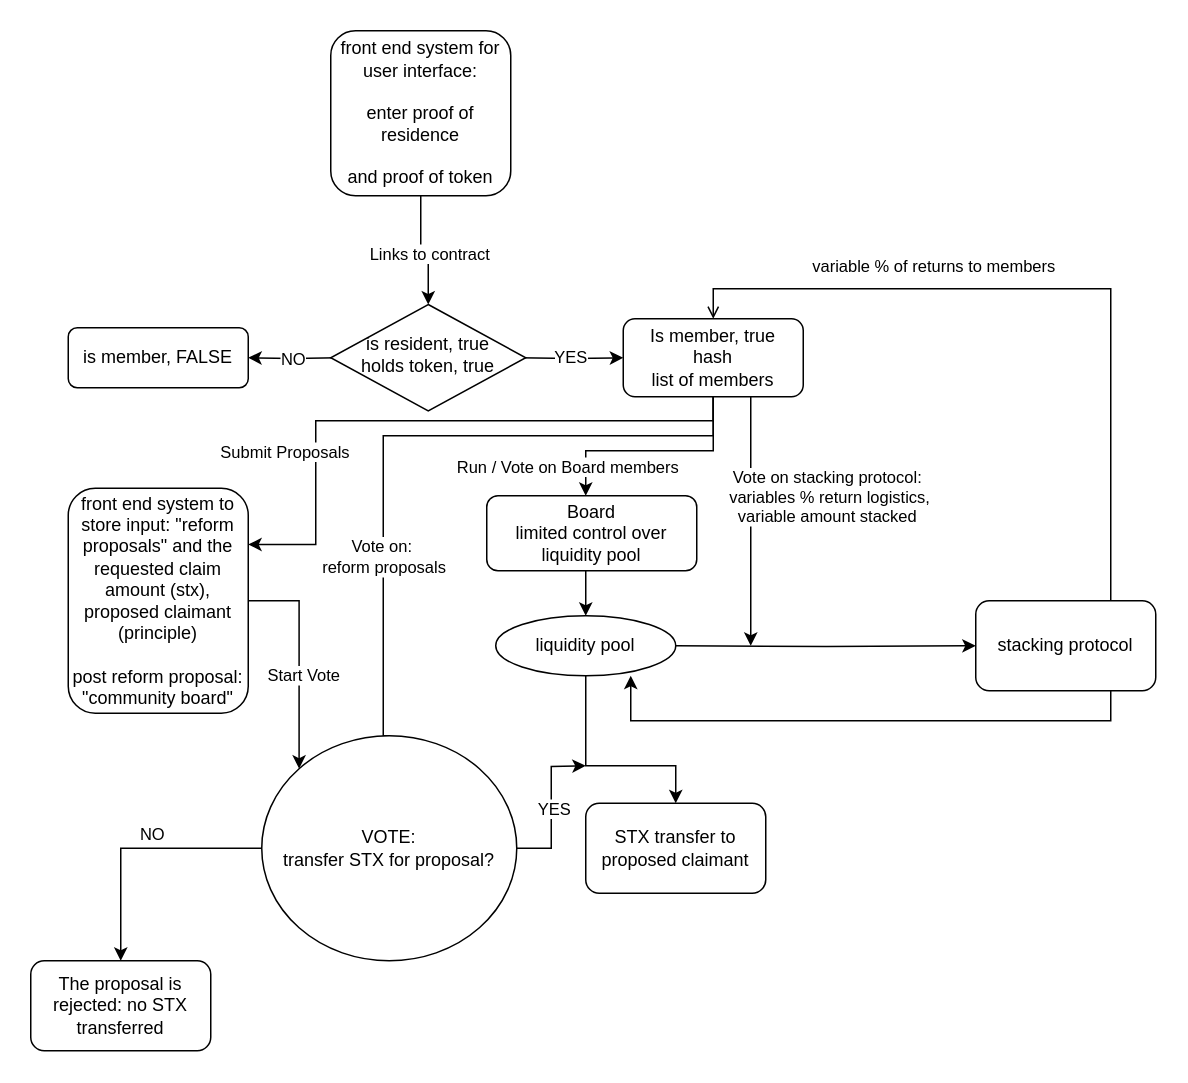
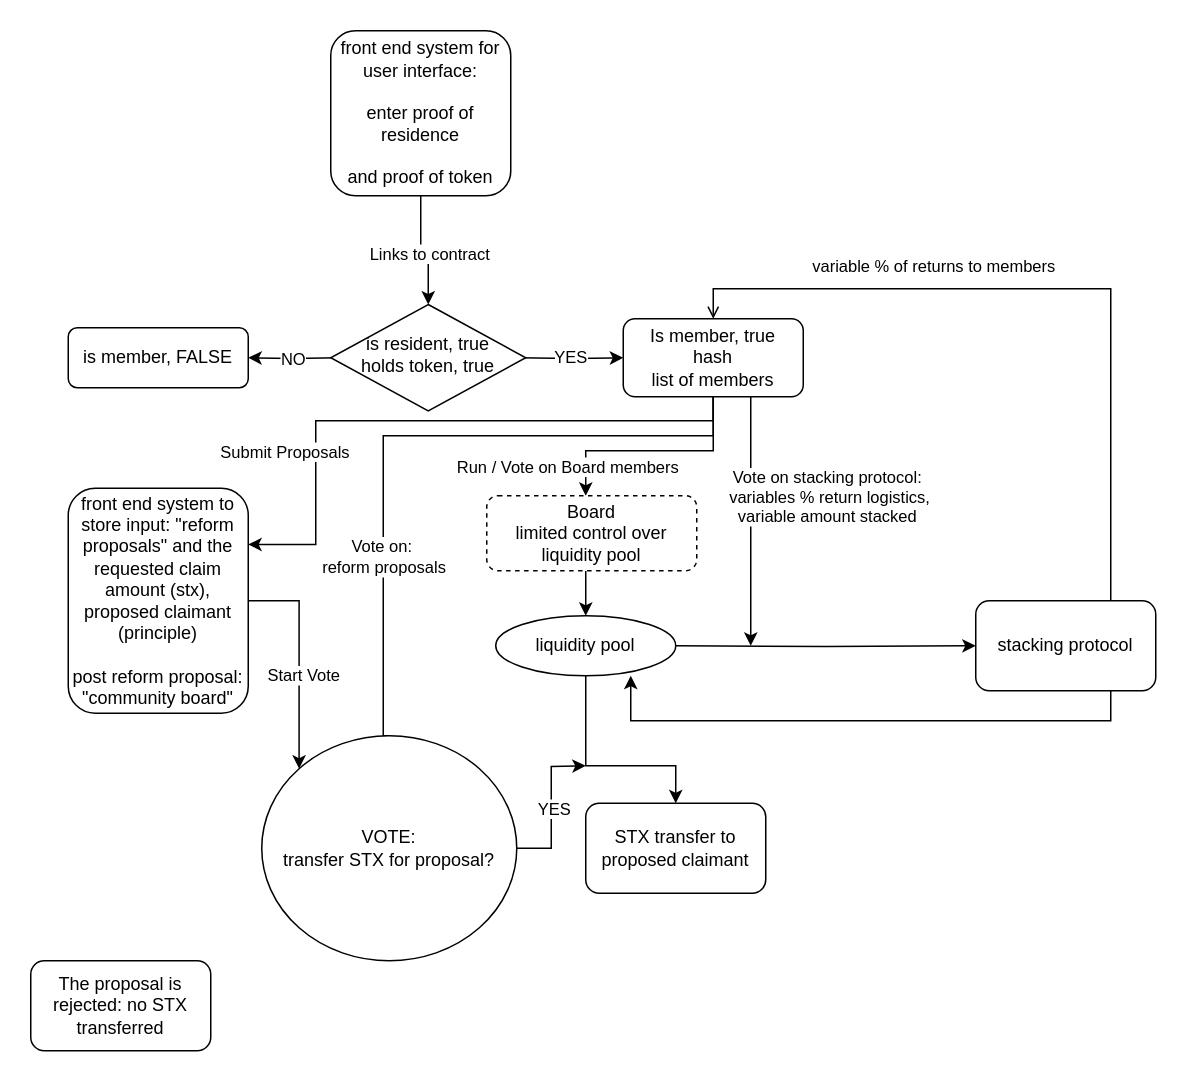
node "Board limited control over liquidity pool": style solid -> dashed
edge "VOTE: transfer STX for proposal?" -> "The proposal is rejected: no STX transferred": removed, label "NO"
